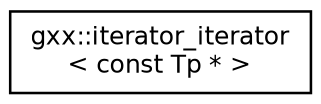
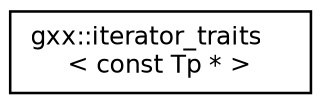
node "gxx::iterator_iterator < const Tp * >": label "gxx::iterator_iterator < const Tp * >" -> "gxx::iterator_traits < const Tp * >"
